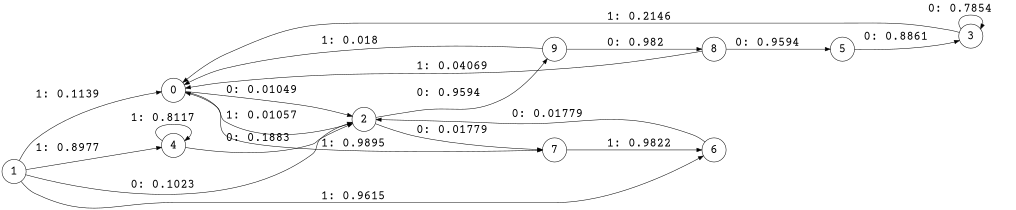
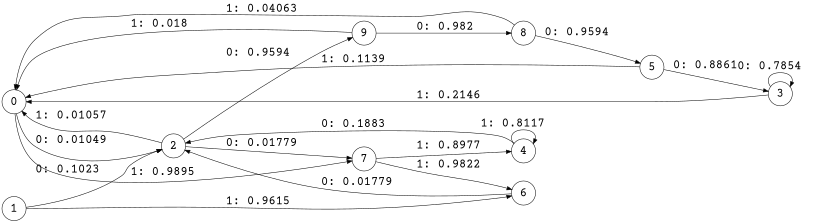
edge "8" -> "0": label "1: 0.04069  " -> "1: 0.04063  "
edge "1" -> "0": now "5" -> "0"
edge "1" -> "4": now "7" -> "4"
